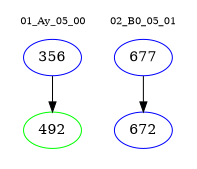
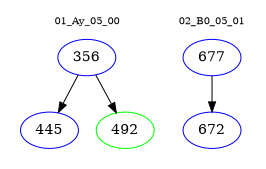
node "445": added
